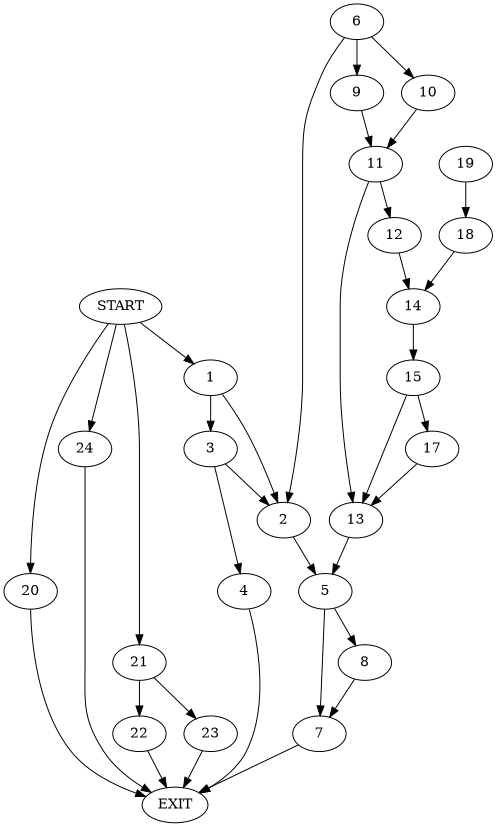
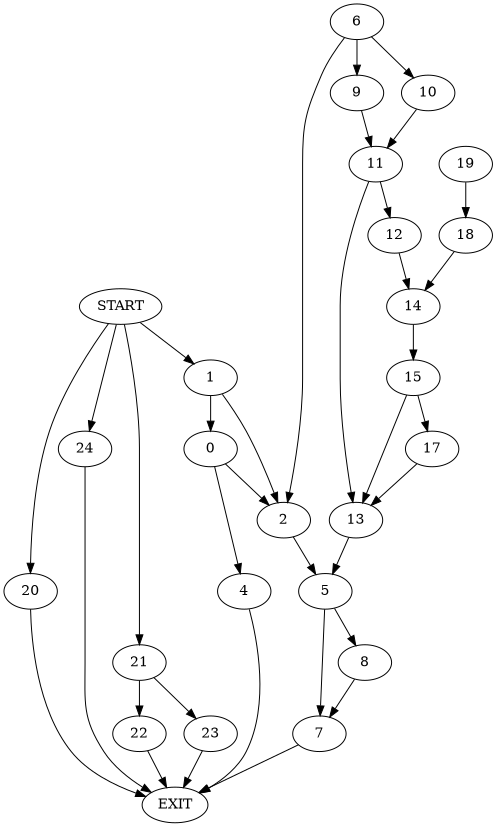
node "3": label "3" -> "0"
